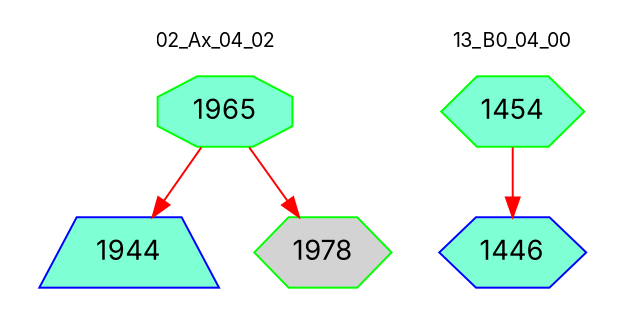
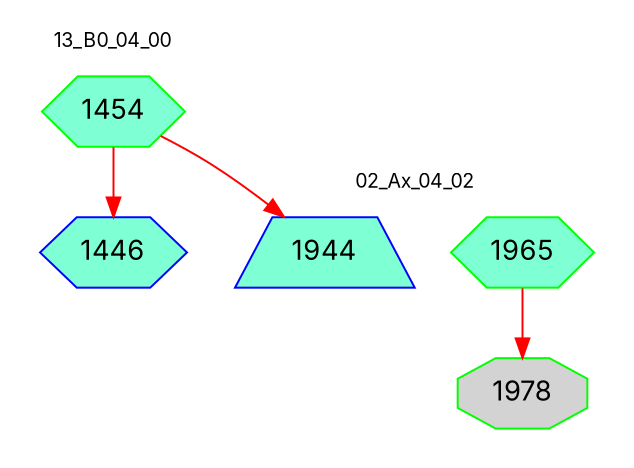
node "1965": shape octagon -> hexagon
edge "1965" -> "1944": now "1454" -> "1944"
node "1978": shape hexagon -> octagon
